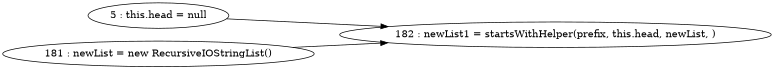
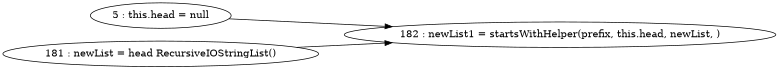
node "181 : newList = new RecursiveIOStringList()": label "181 : newList = new RecursiveIOStringList()" -> "181 : newList = head RecursiveIOStringList()"
